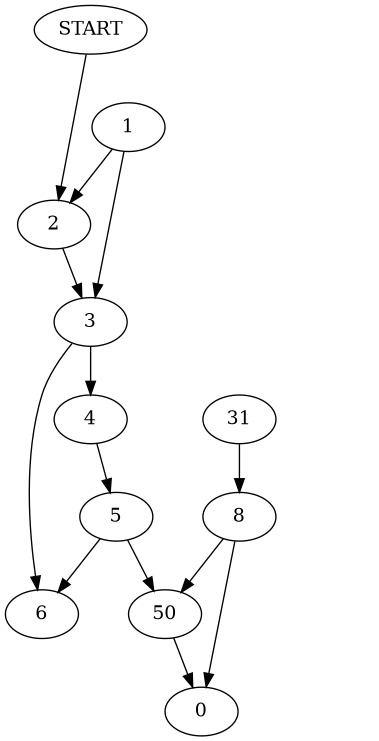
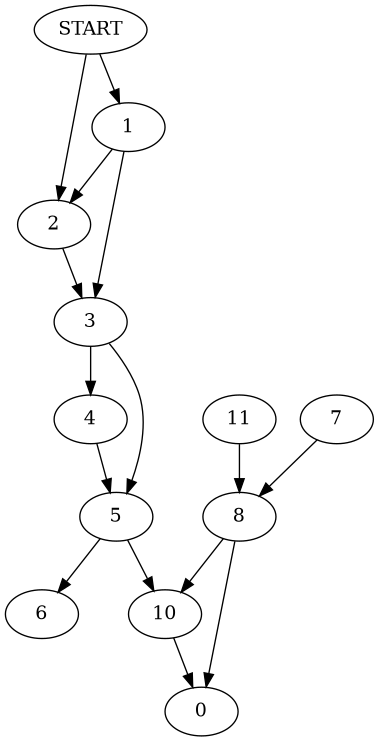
edge "START" -> "1": added
node "31": label "31" -> "11"
node "7": added
edge "3" -> "6": now "3" -> "5"
node "50": label "50" -> "10"
